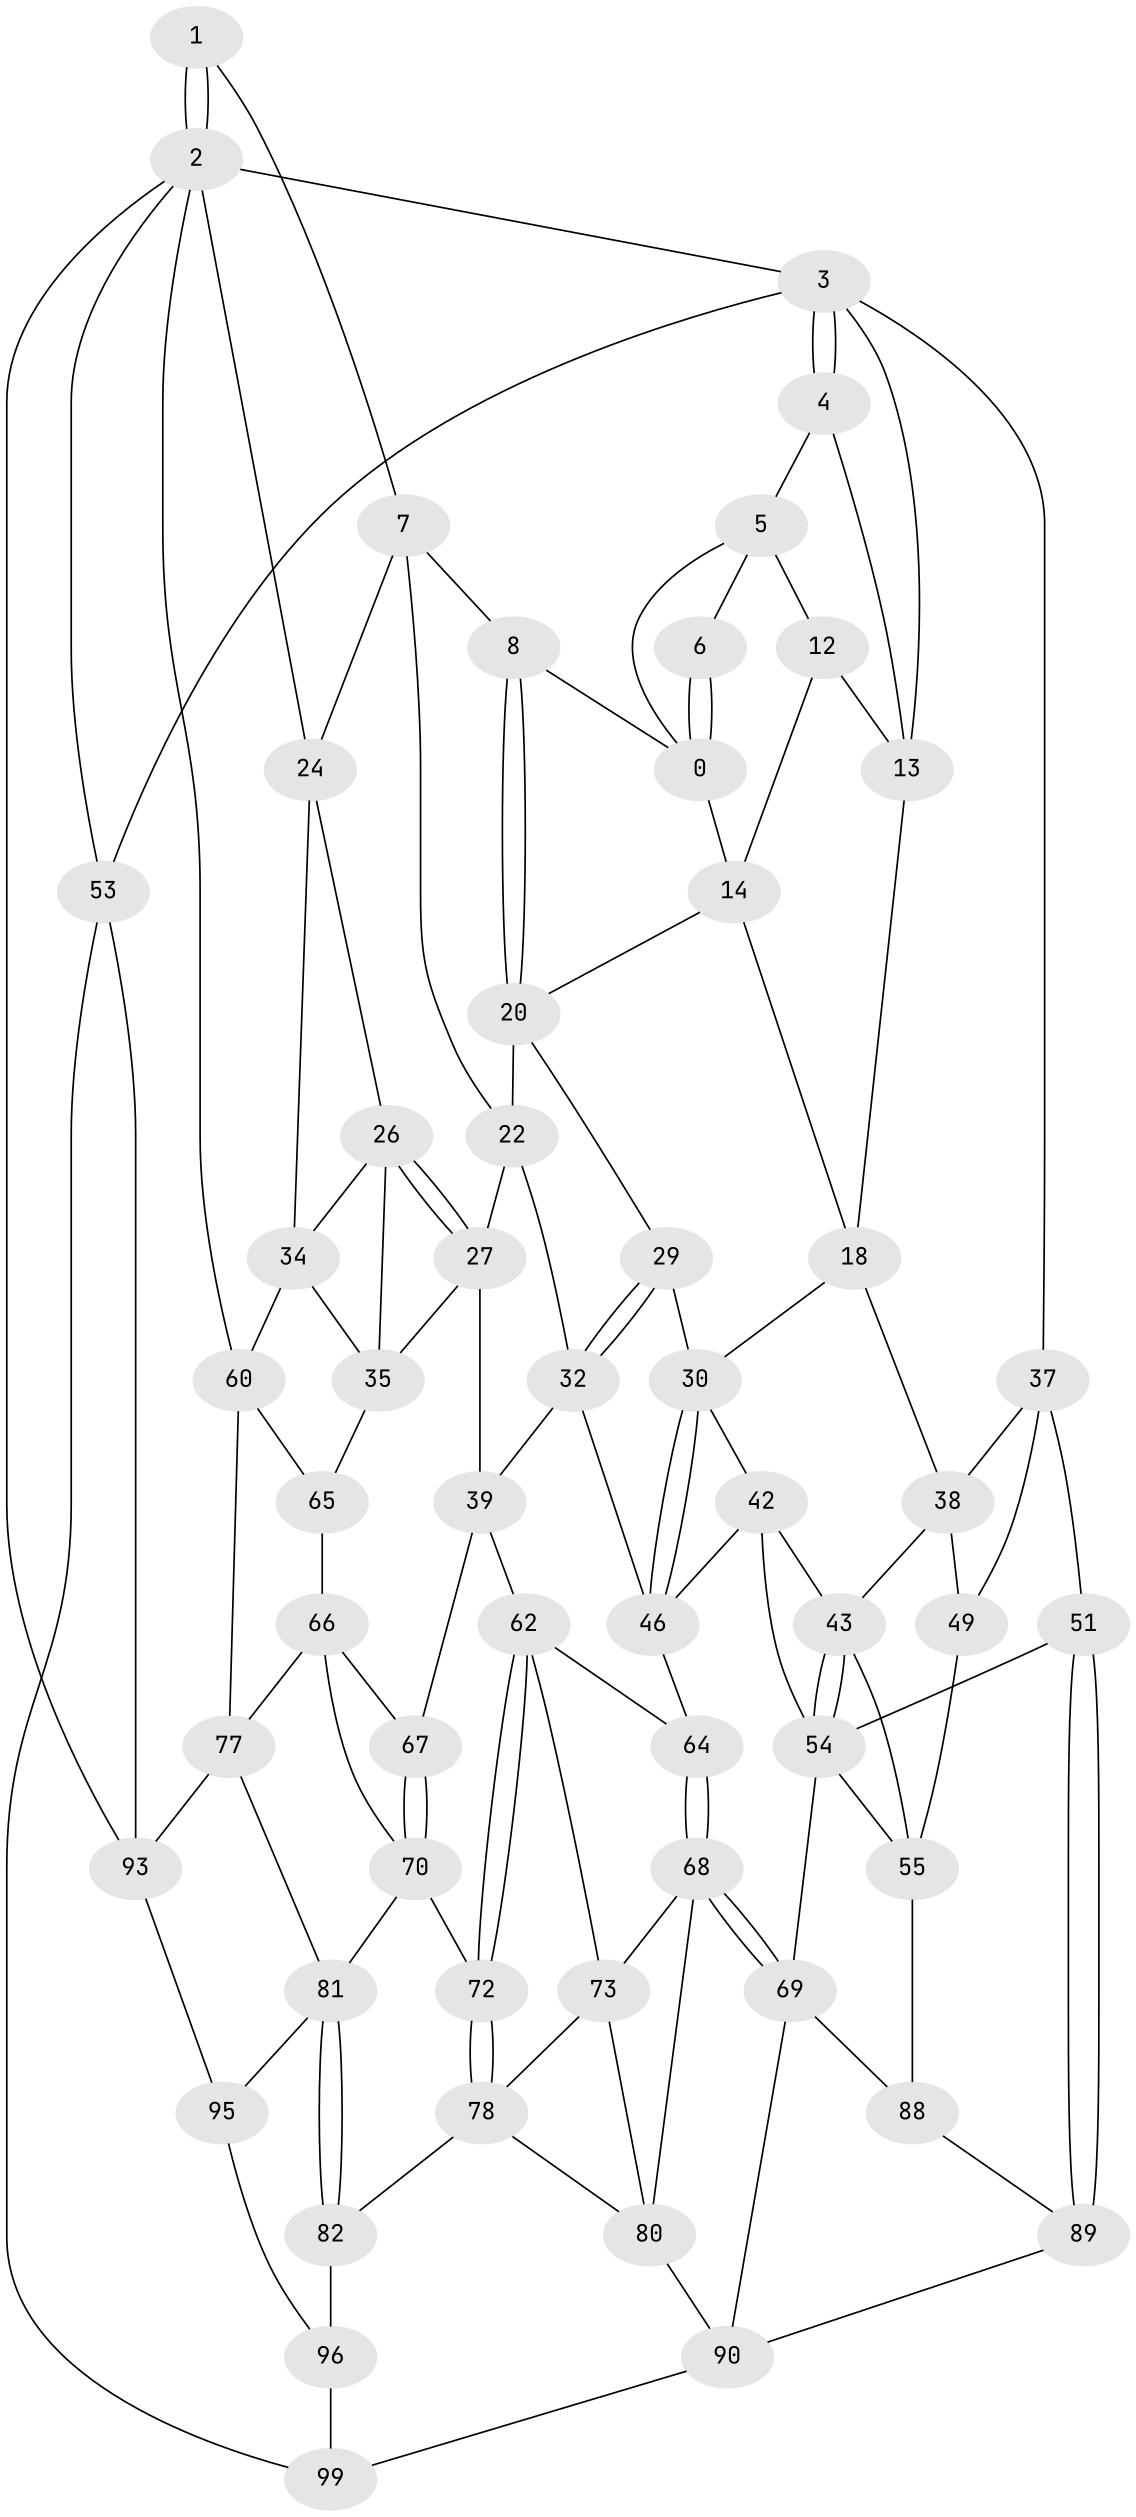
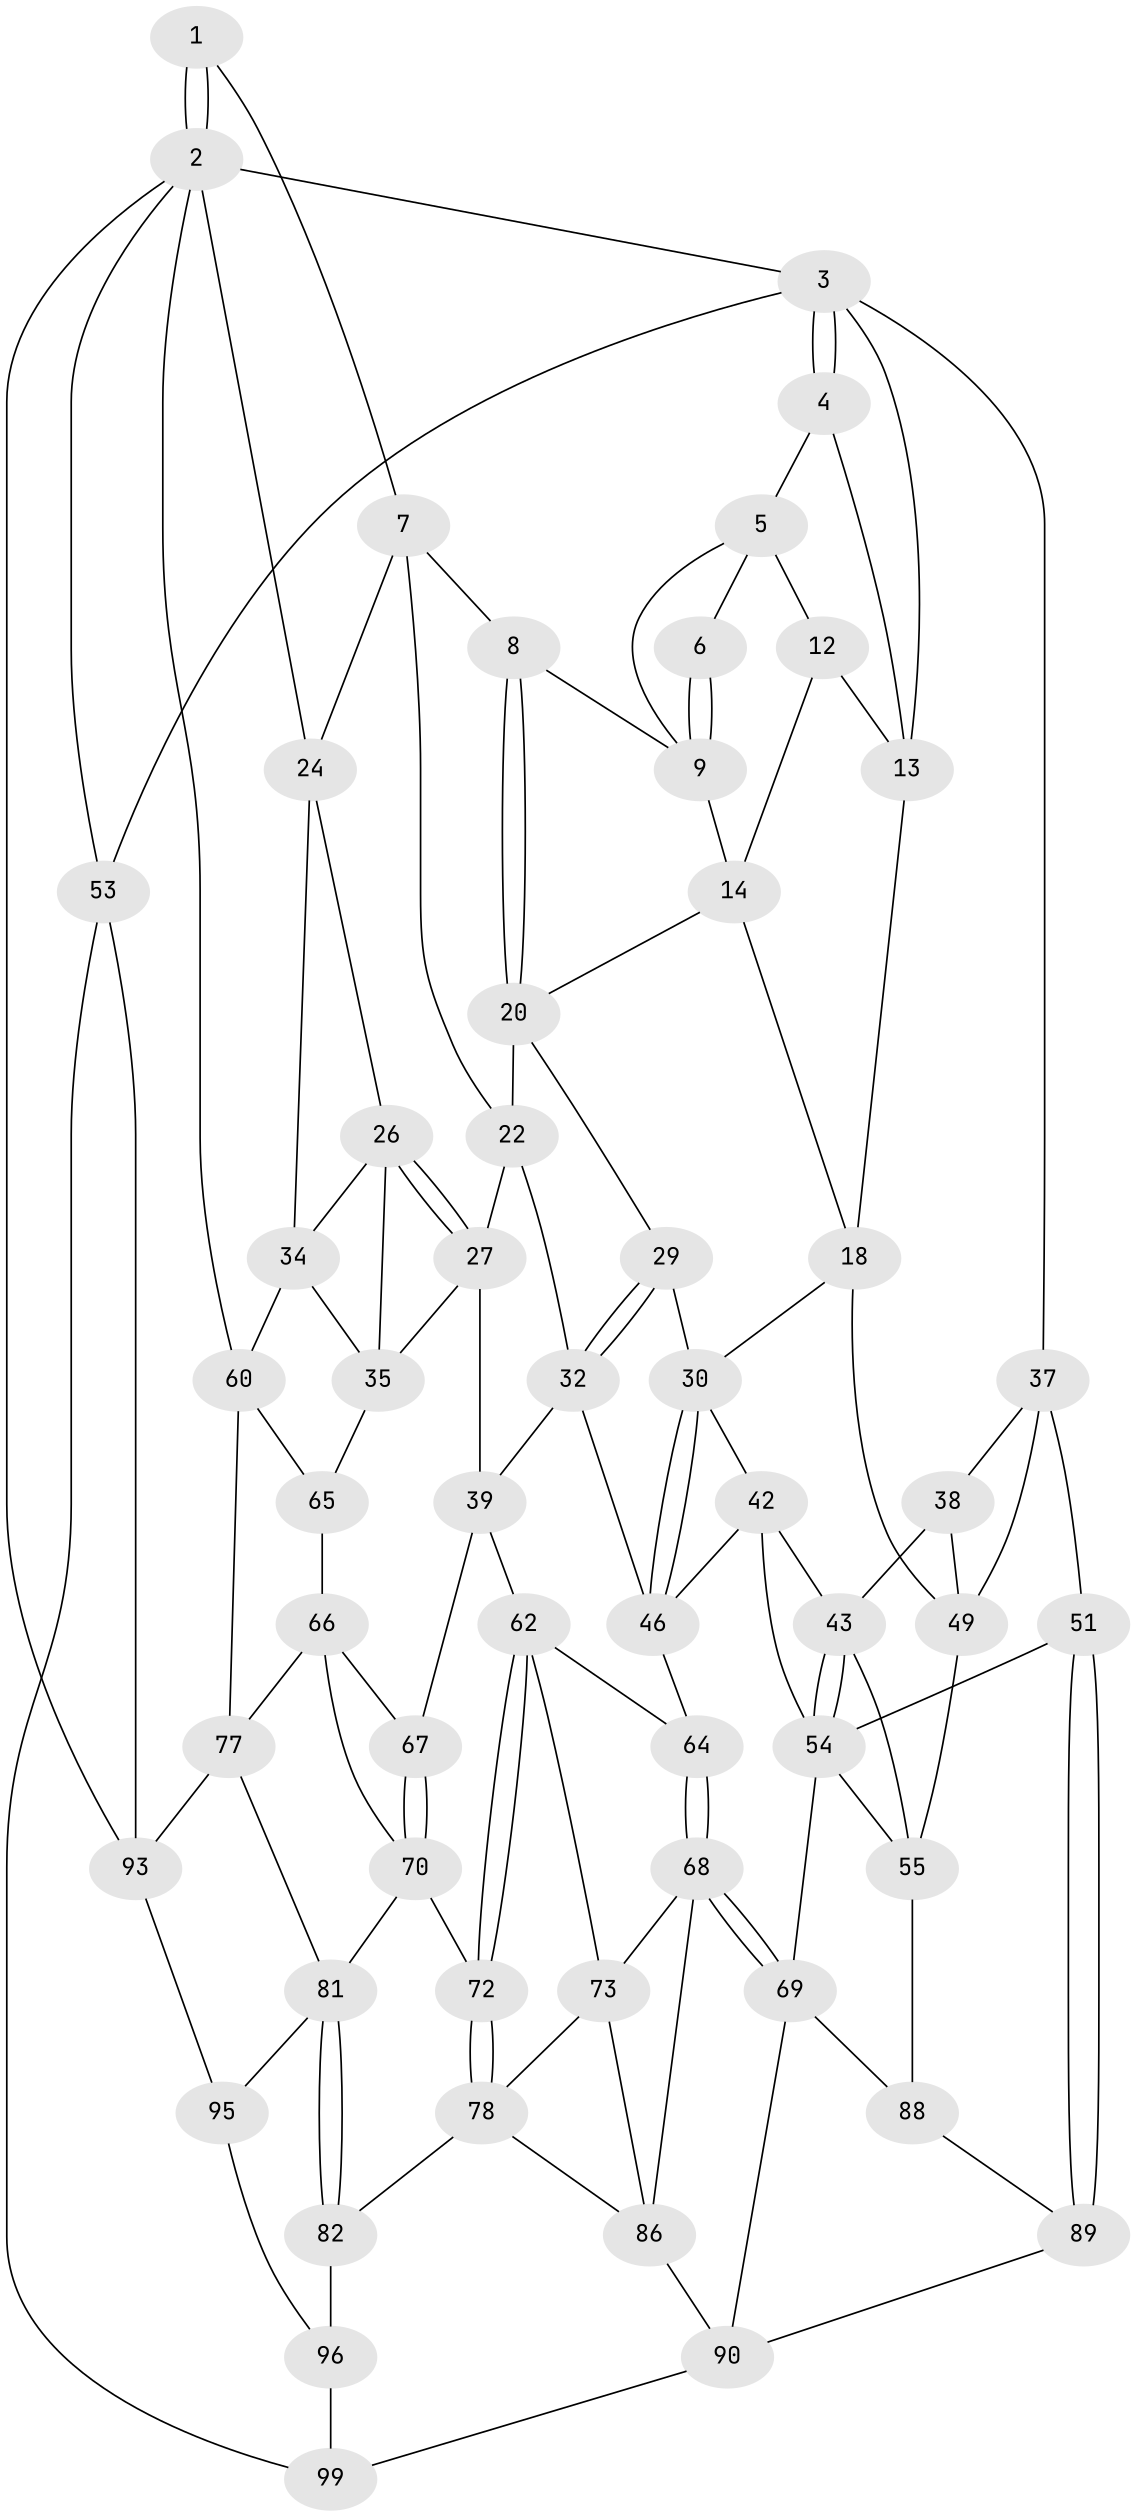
node "0": label "0" -> "9"
edge "18" -- "38": now "18" -- "49"
node "80": label "80" -> "86"
